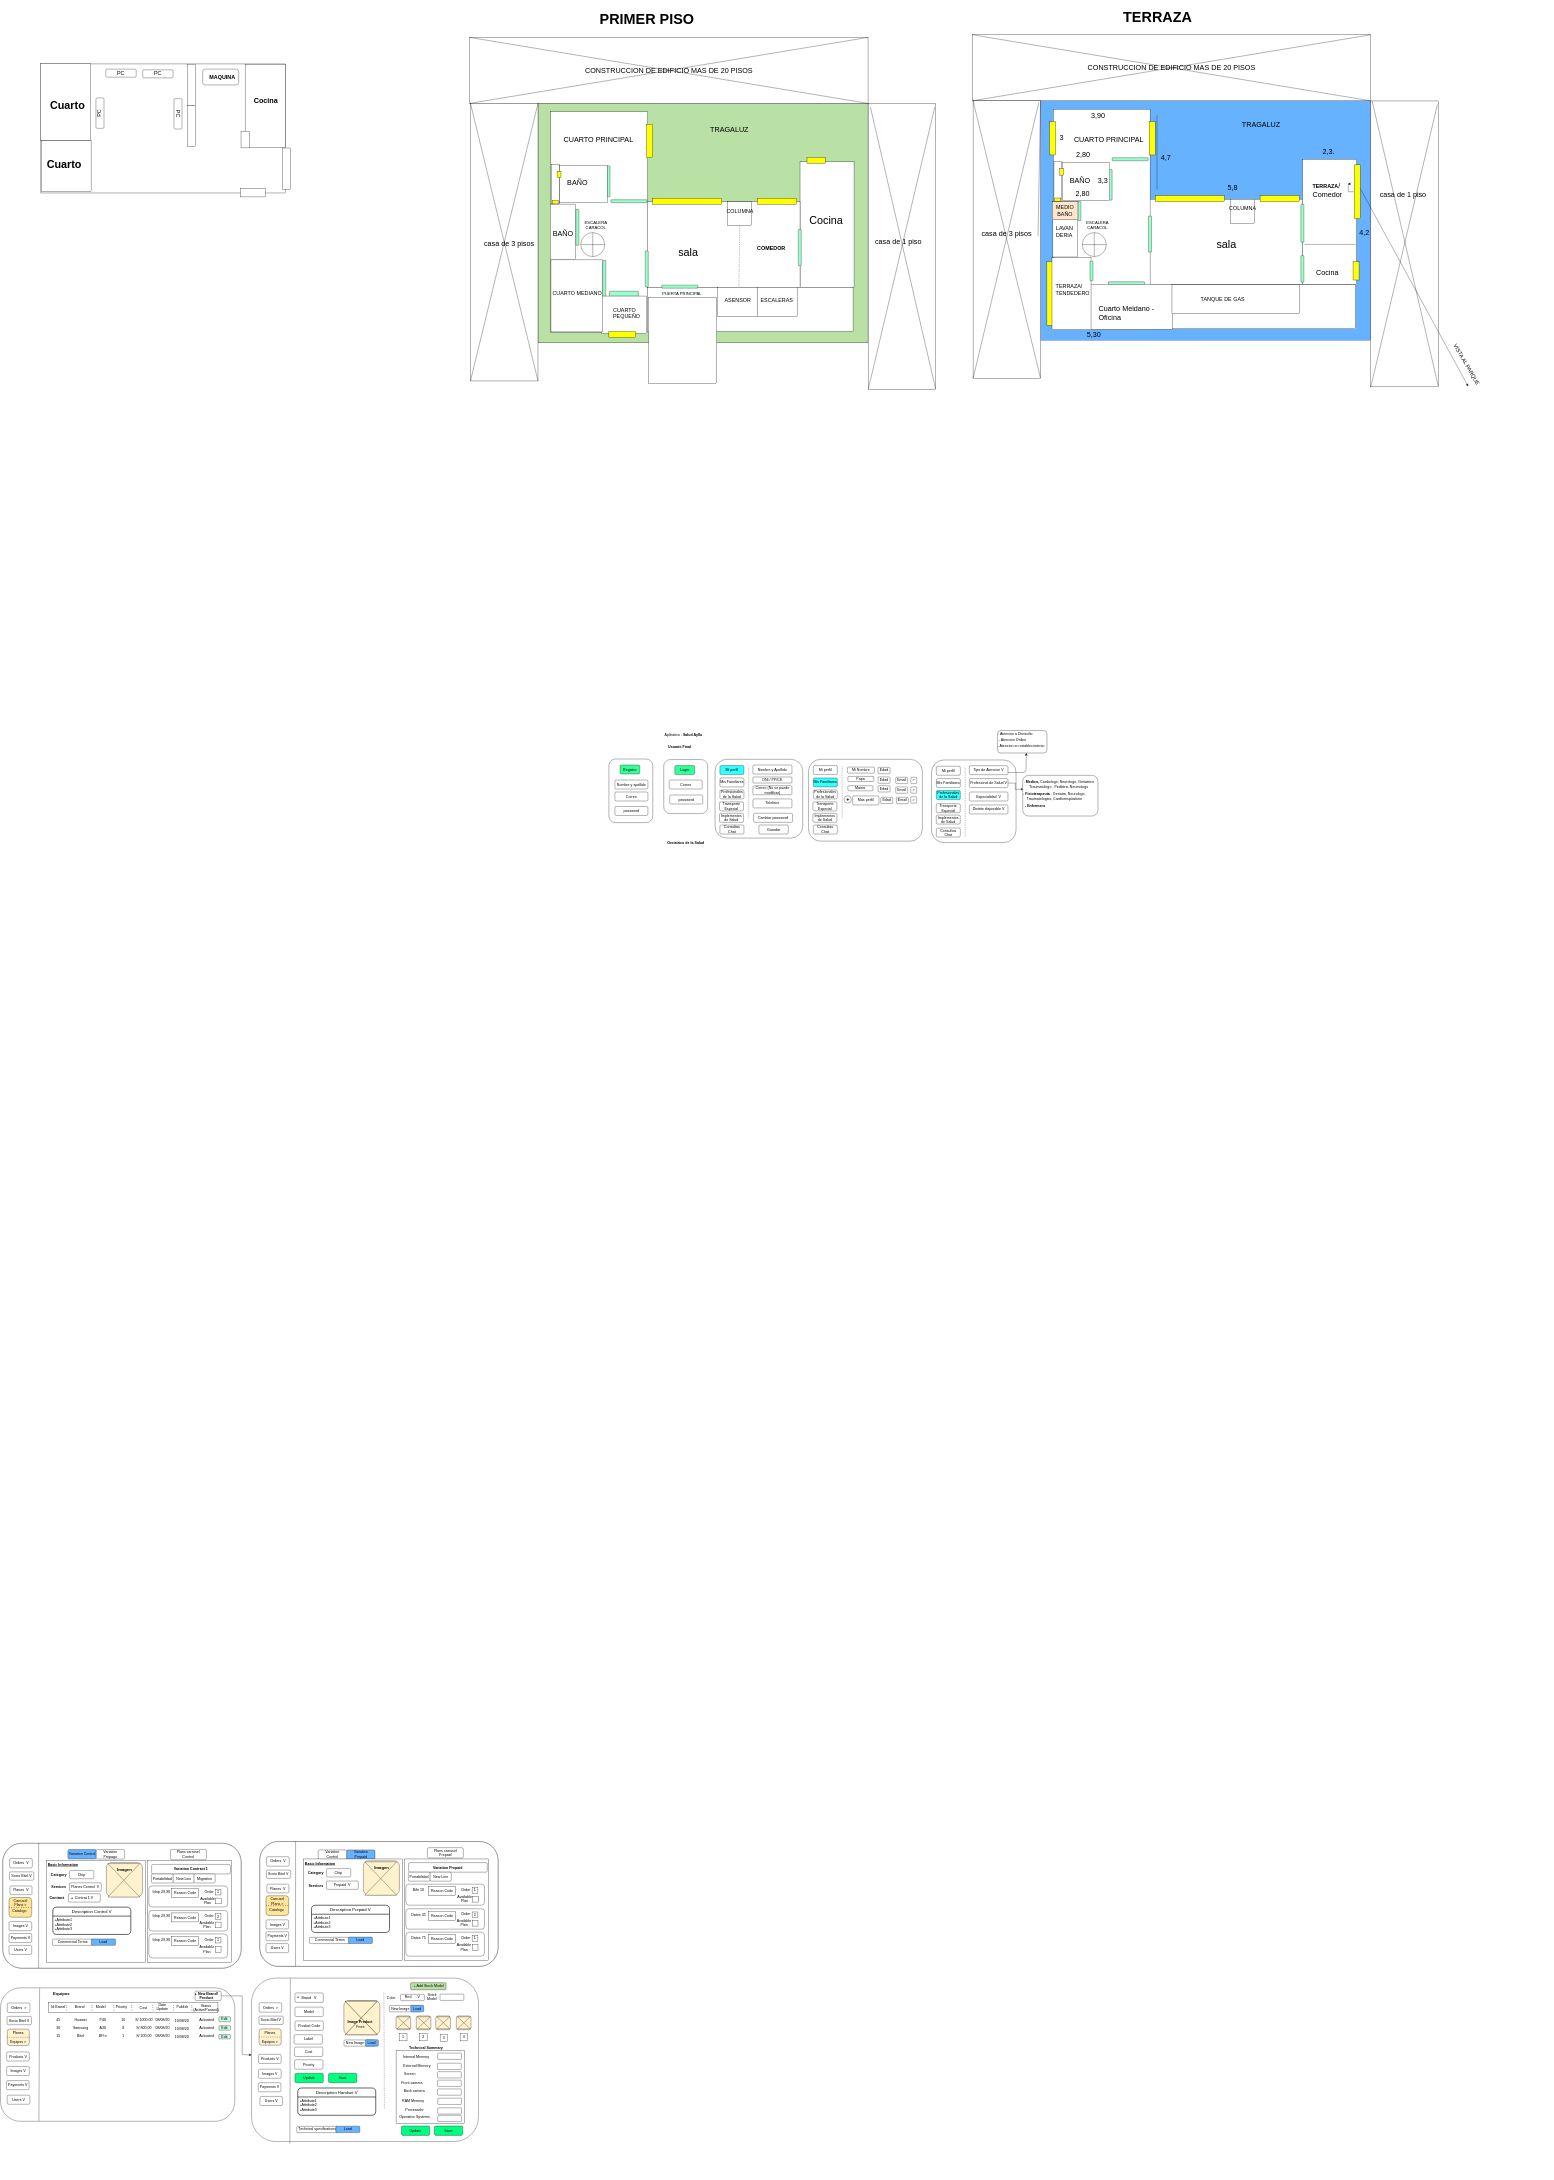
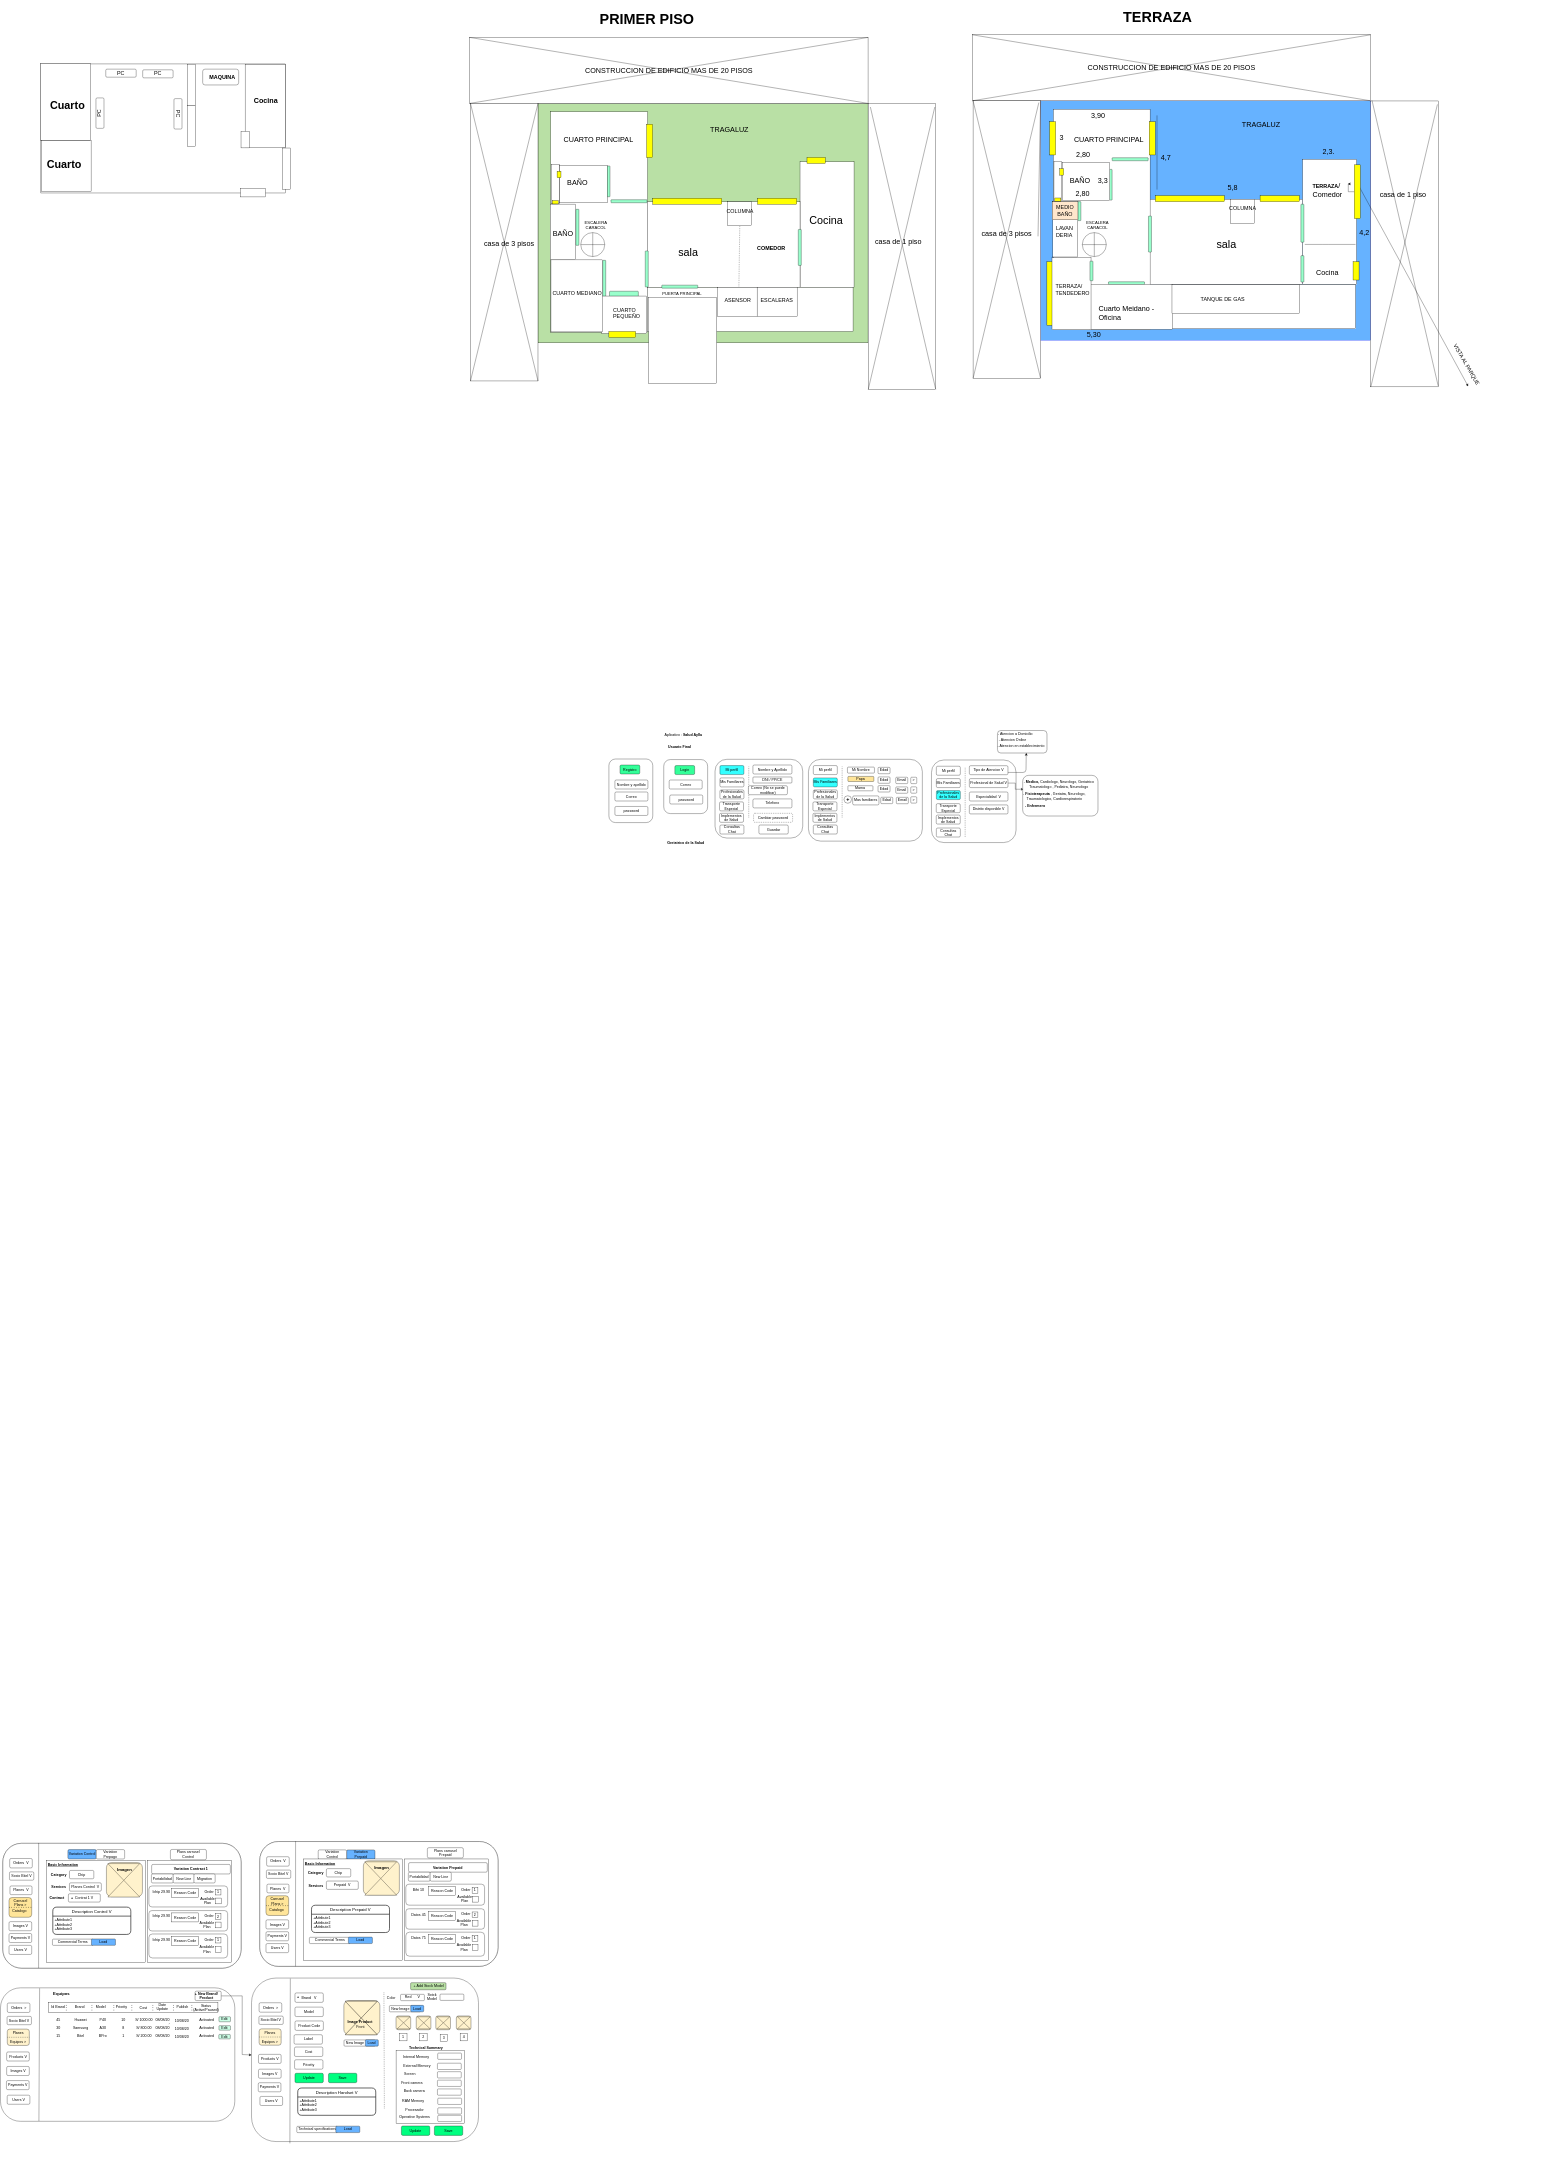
node "Papa": fillcolor #ffffff -> #ffe599
node "Correo (No se puede modificar)": moved (772, 790) -> (768, 790)
node "Mas perfil": label "Mas perfil" -> "Mas familiares"
node "Cambiar password": style solid -> dashed
